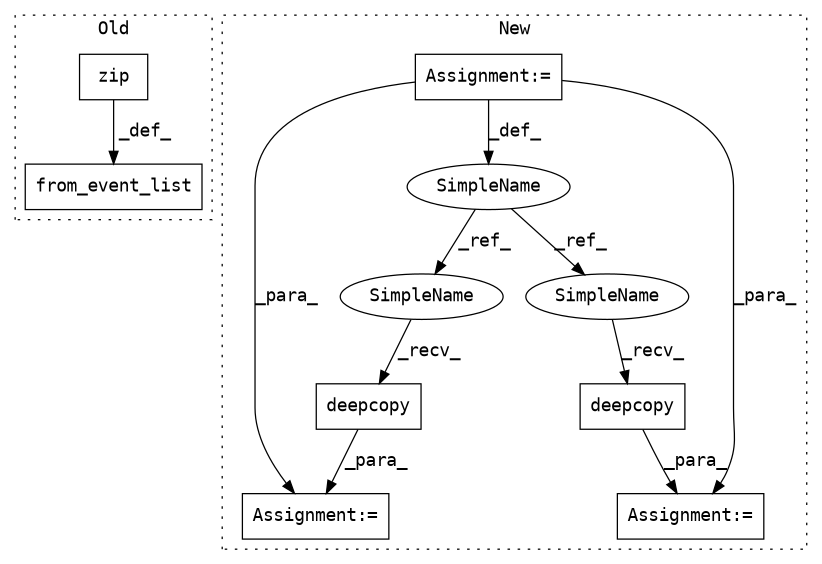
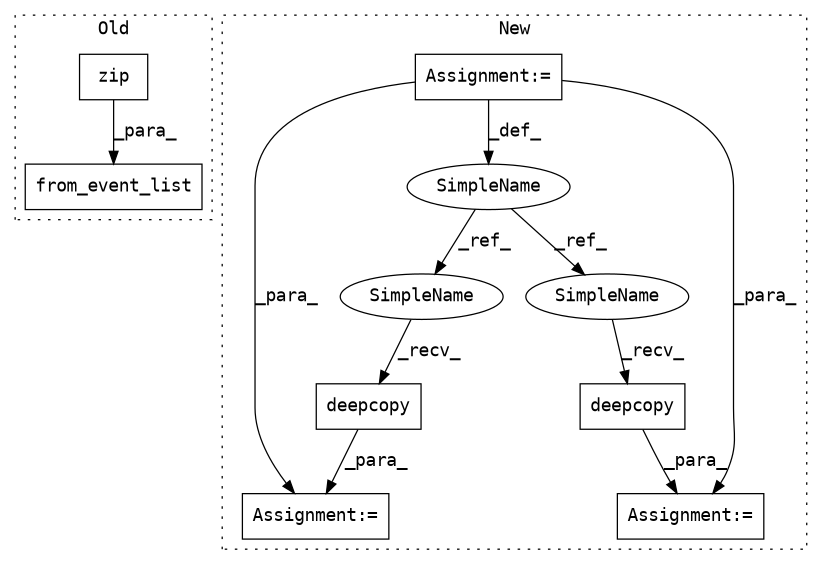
edge "zip" -> "from_event_list": label "_def_" -> "_para_"
